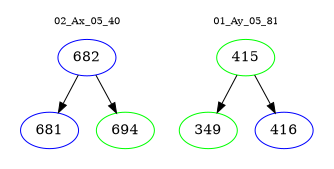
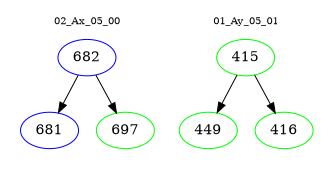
cluster "02_Ax_05_40": label "02_Ax_05_40" -> "02_Ax_05_00"
cluster "01_Ay_05_81": label "01_Ay_05_81" -> "01_Ay_05_01"
node "694": label "694" -> "697"
node "349": label "349" -> "449"
node "416": color blue -> green
